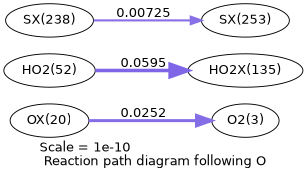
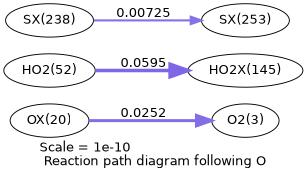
node "HO2X(135)": label "HO2X(135)" -> "HO2X(145)"
